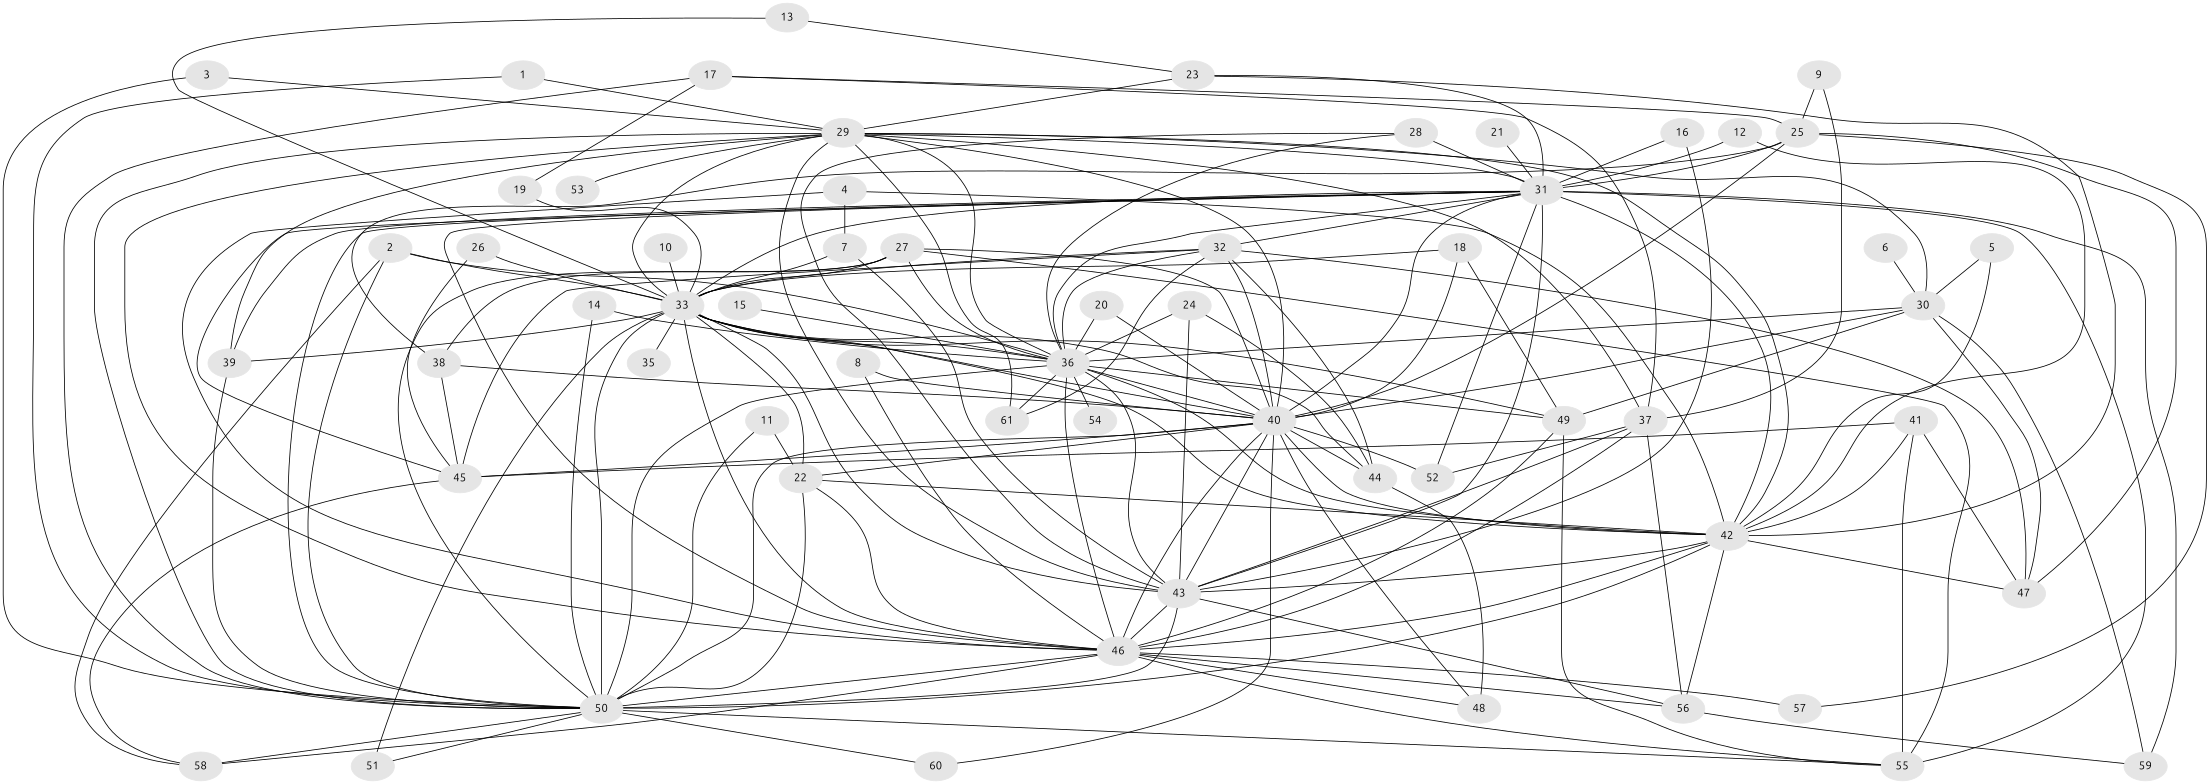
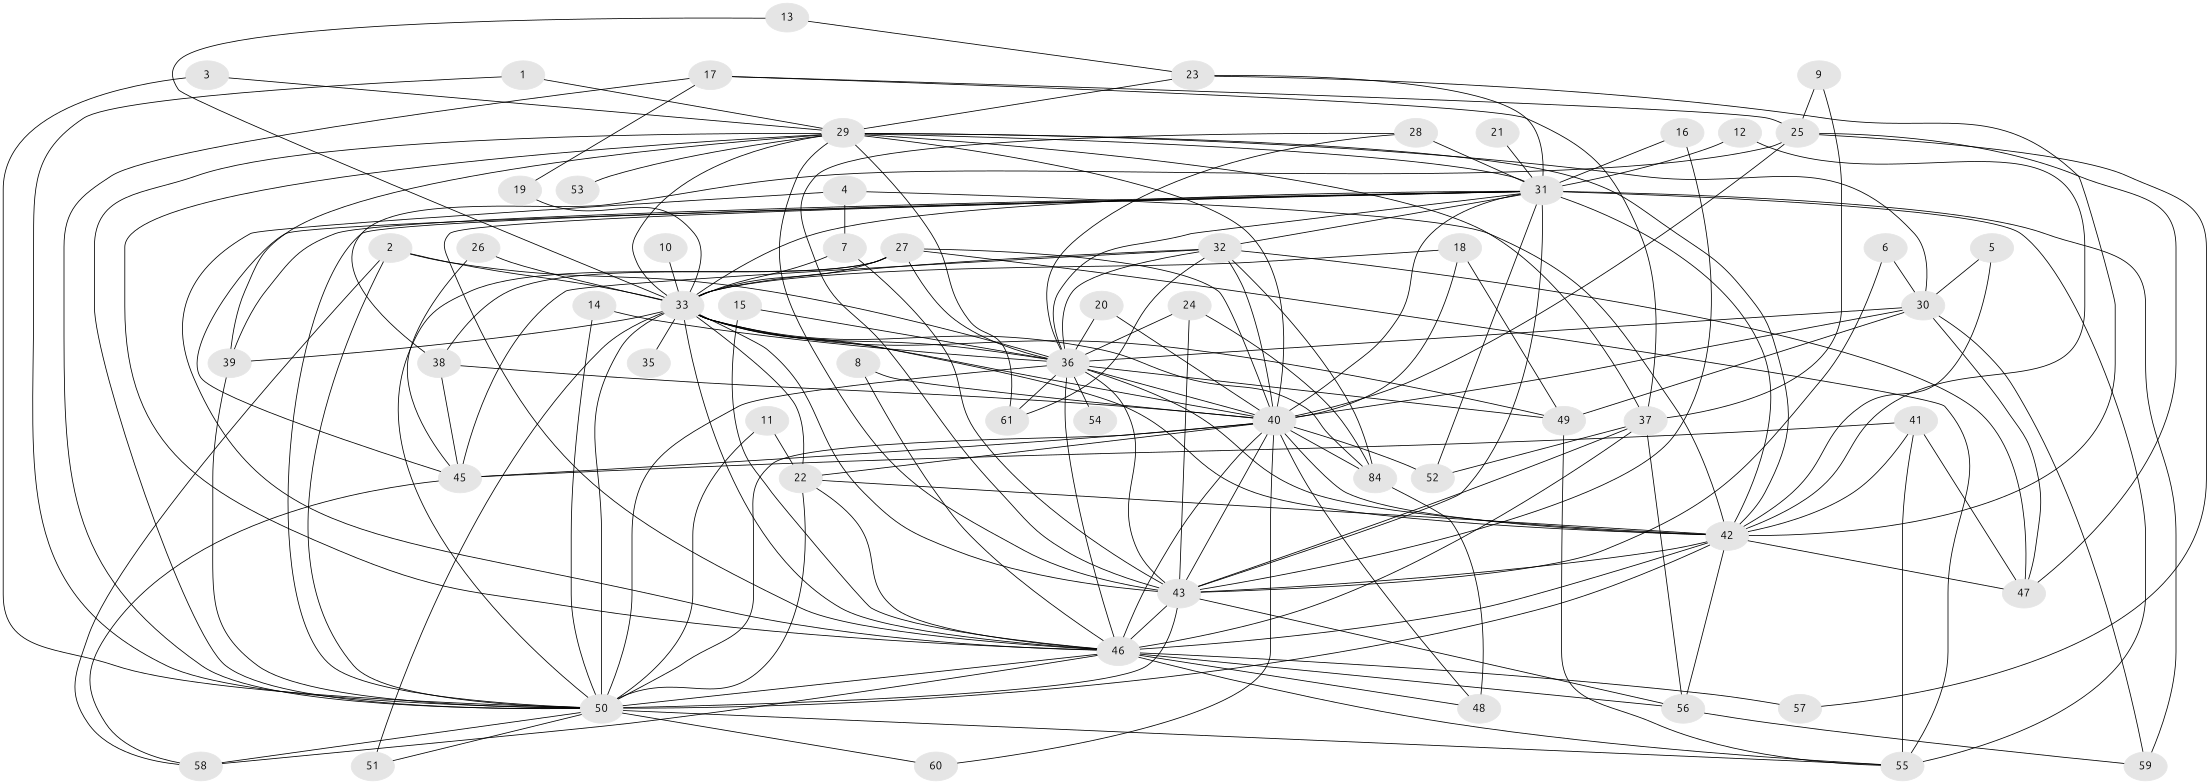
edge "25" -- "31": removed
edge "29" -- "36": removed
node "44": label "44" -> "84"
edge "6" -- "43": added
edge "49" -- "46": now "15" -- "46"
